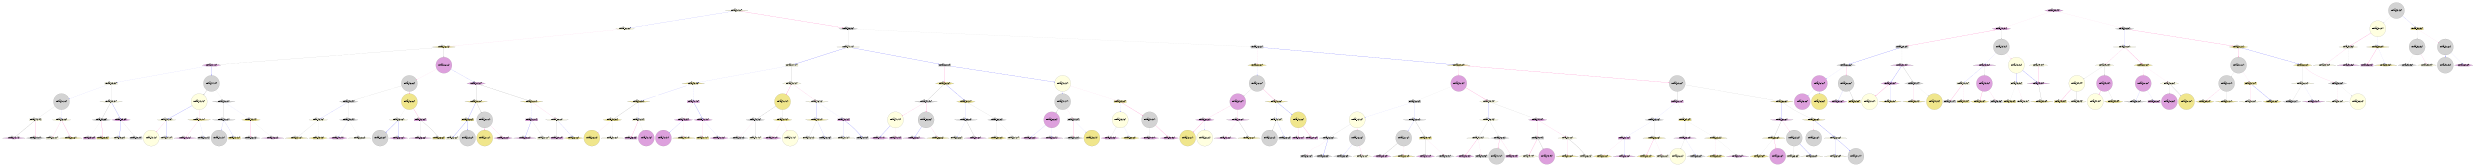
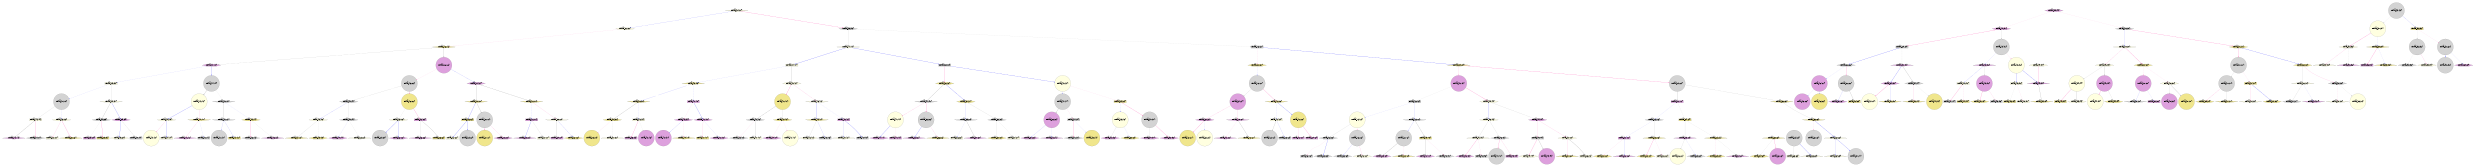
node "Node{data=[8852, 8852]}": removed
